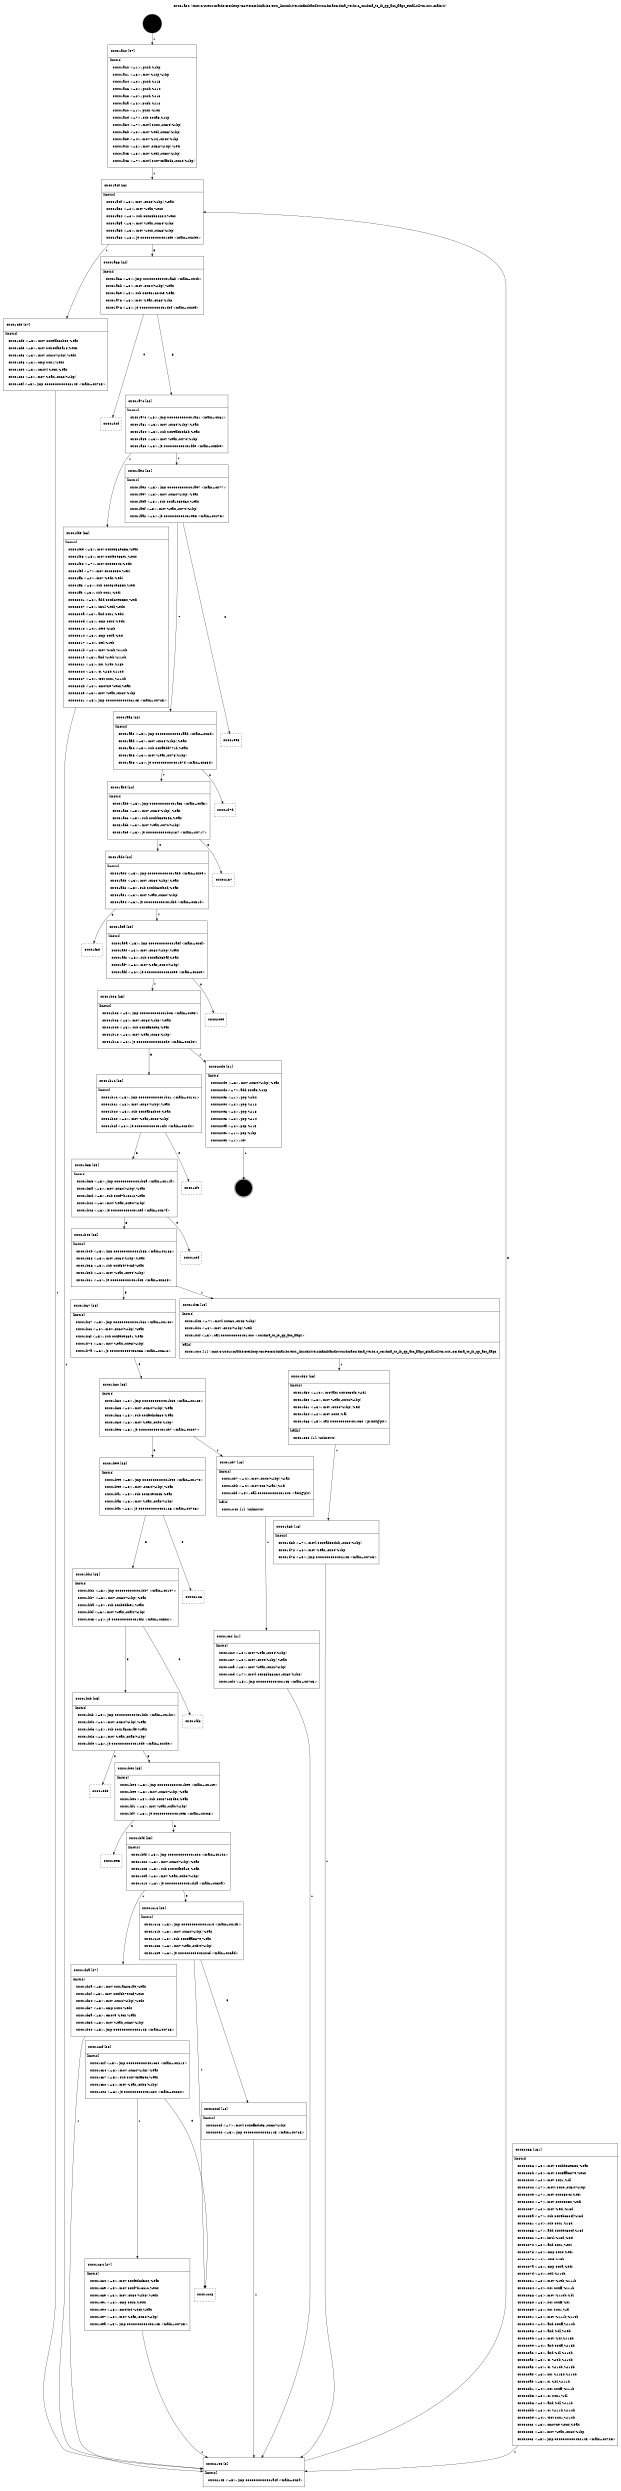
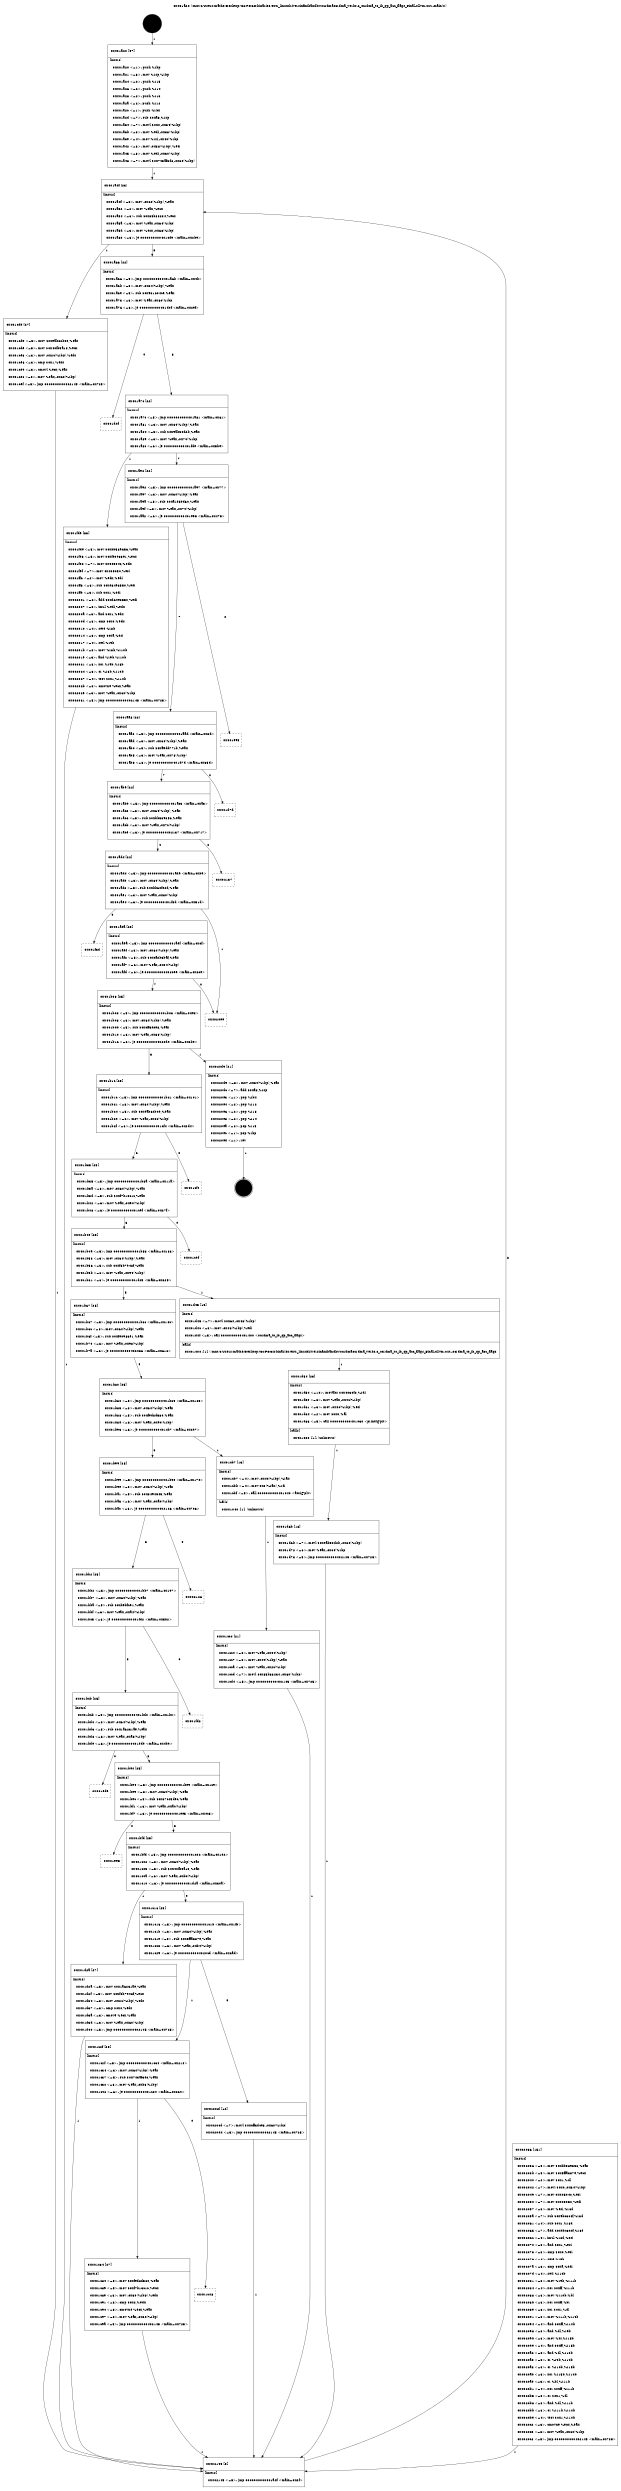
edge "0x401ad4 [22]" -> "0x401aea [25]": now "0x401ad4 [22]" -> "0x4020ee"
edge "0x401c16 [25]" -> "0x401c48": now "0x401c16 [25]" -> "0x401c2f [25]"
